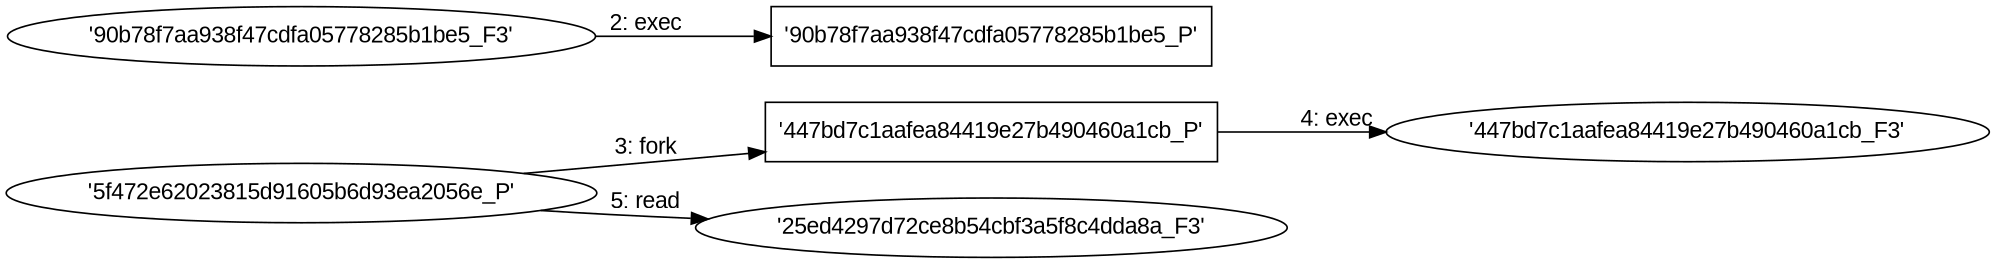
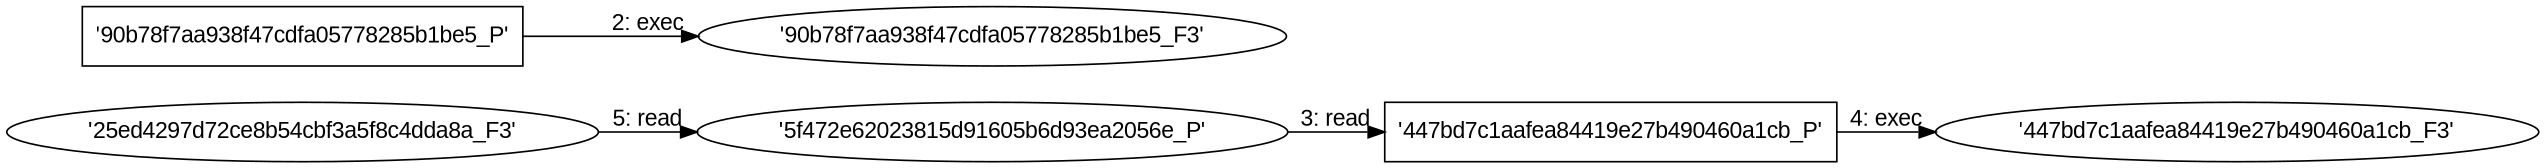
edge "'90b78f7aa938f47cdfa05778285b1be5_F3'" -> "'90b78f7aa938f47cdfa05778285b1be5_P'": reversed
edge "'5f472e62023815d91605b6d93ea2056e_P'" -> "'447bd7c1aafea84419e27b490460a1cb_P'": label "3: fork" -> "3: read"
edge "'5f472e62023815d91605b6d93ea2056e_P'" -> "'25ed4297d72ce8b54cbf3a5f8c4dda8a_F3'": reversed
